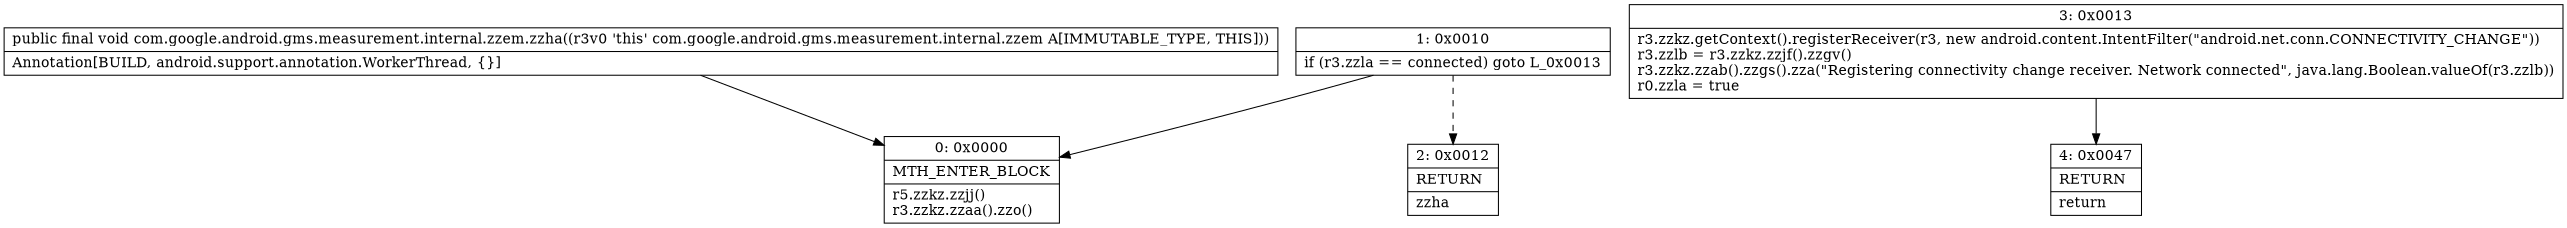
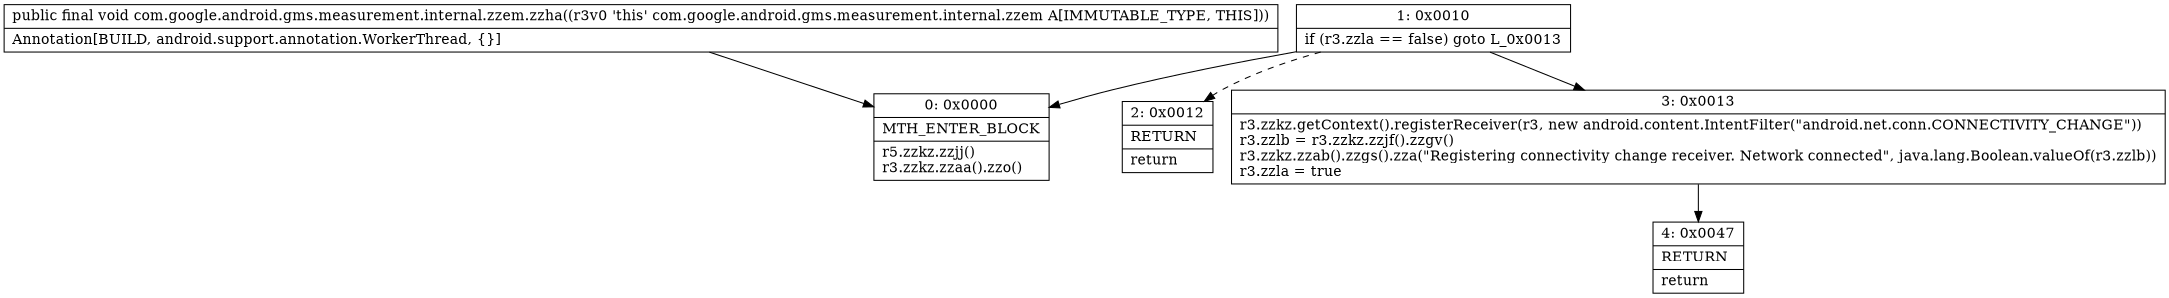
node "1: 0x0010": text "if (r3.zzla == connected) goto L_0x0013" -> "if (r3.zzla == false) goto L_0x0013"
edge "1: 0x0010" -> "3: 0x0013": added
node "3: 0x0013": text "r0.zzla = true" -> "r3.zzla = true"
node "2: 0x0012": text "zzha" -> "return"
